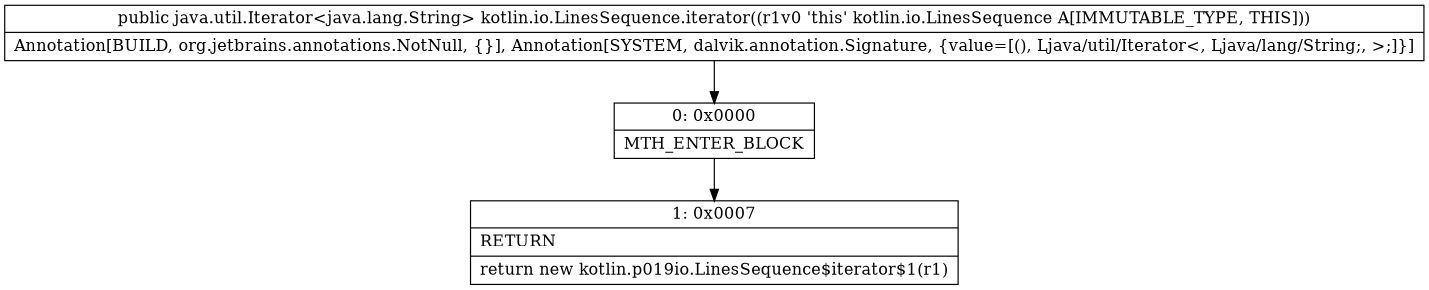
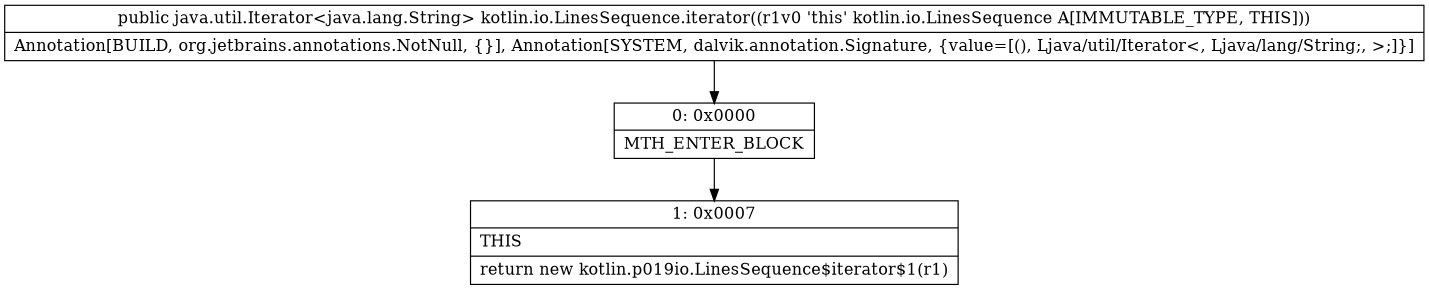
node "1: 0x0007": text "RETURN" -> "THIS"
